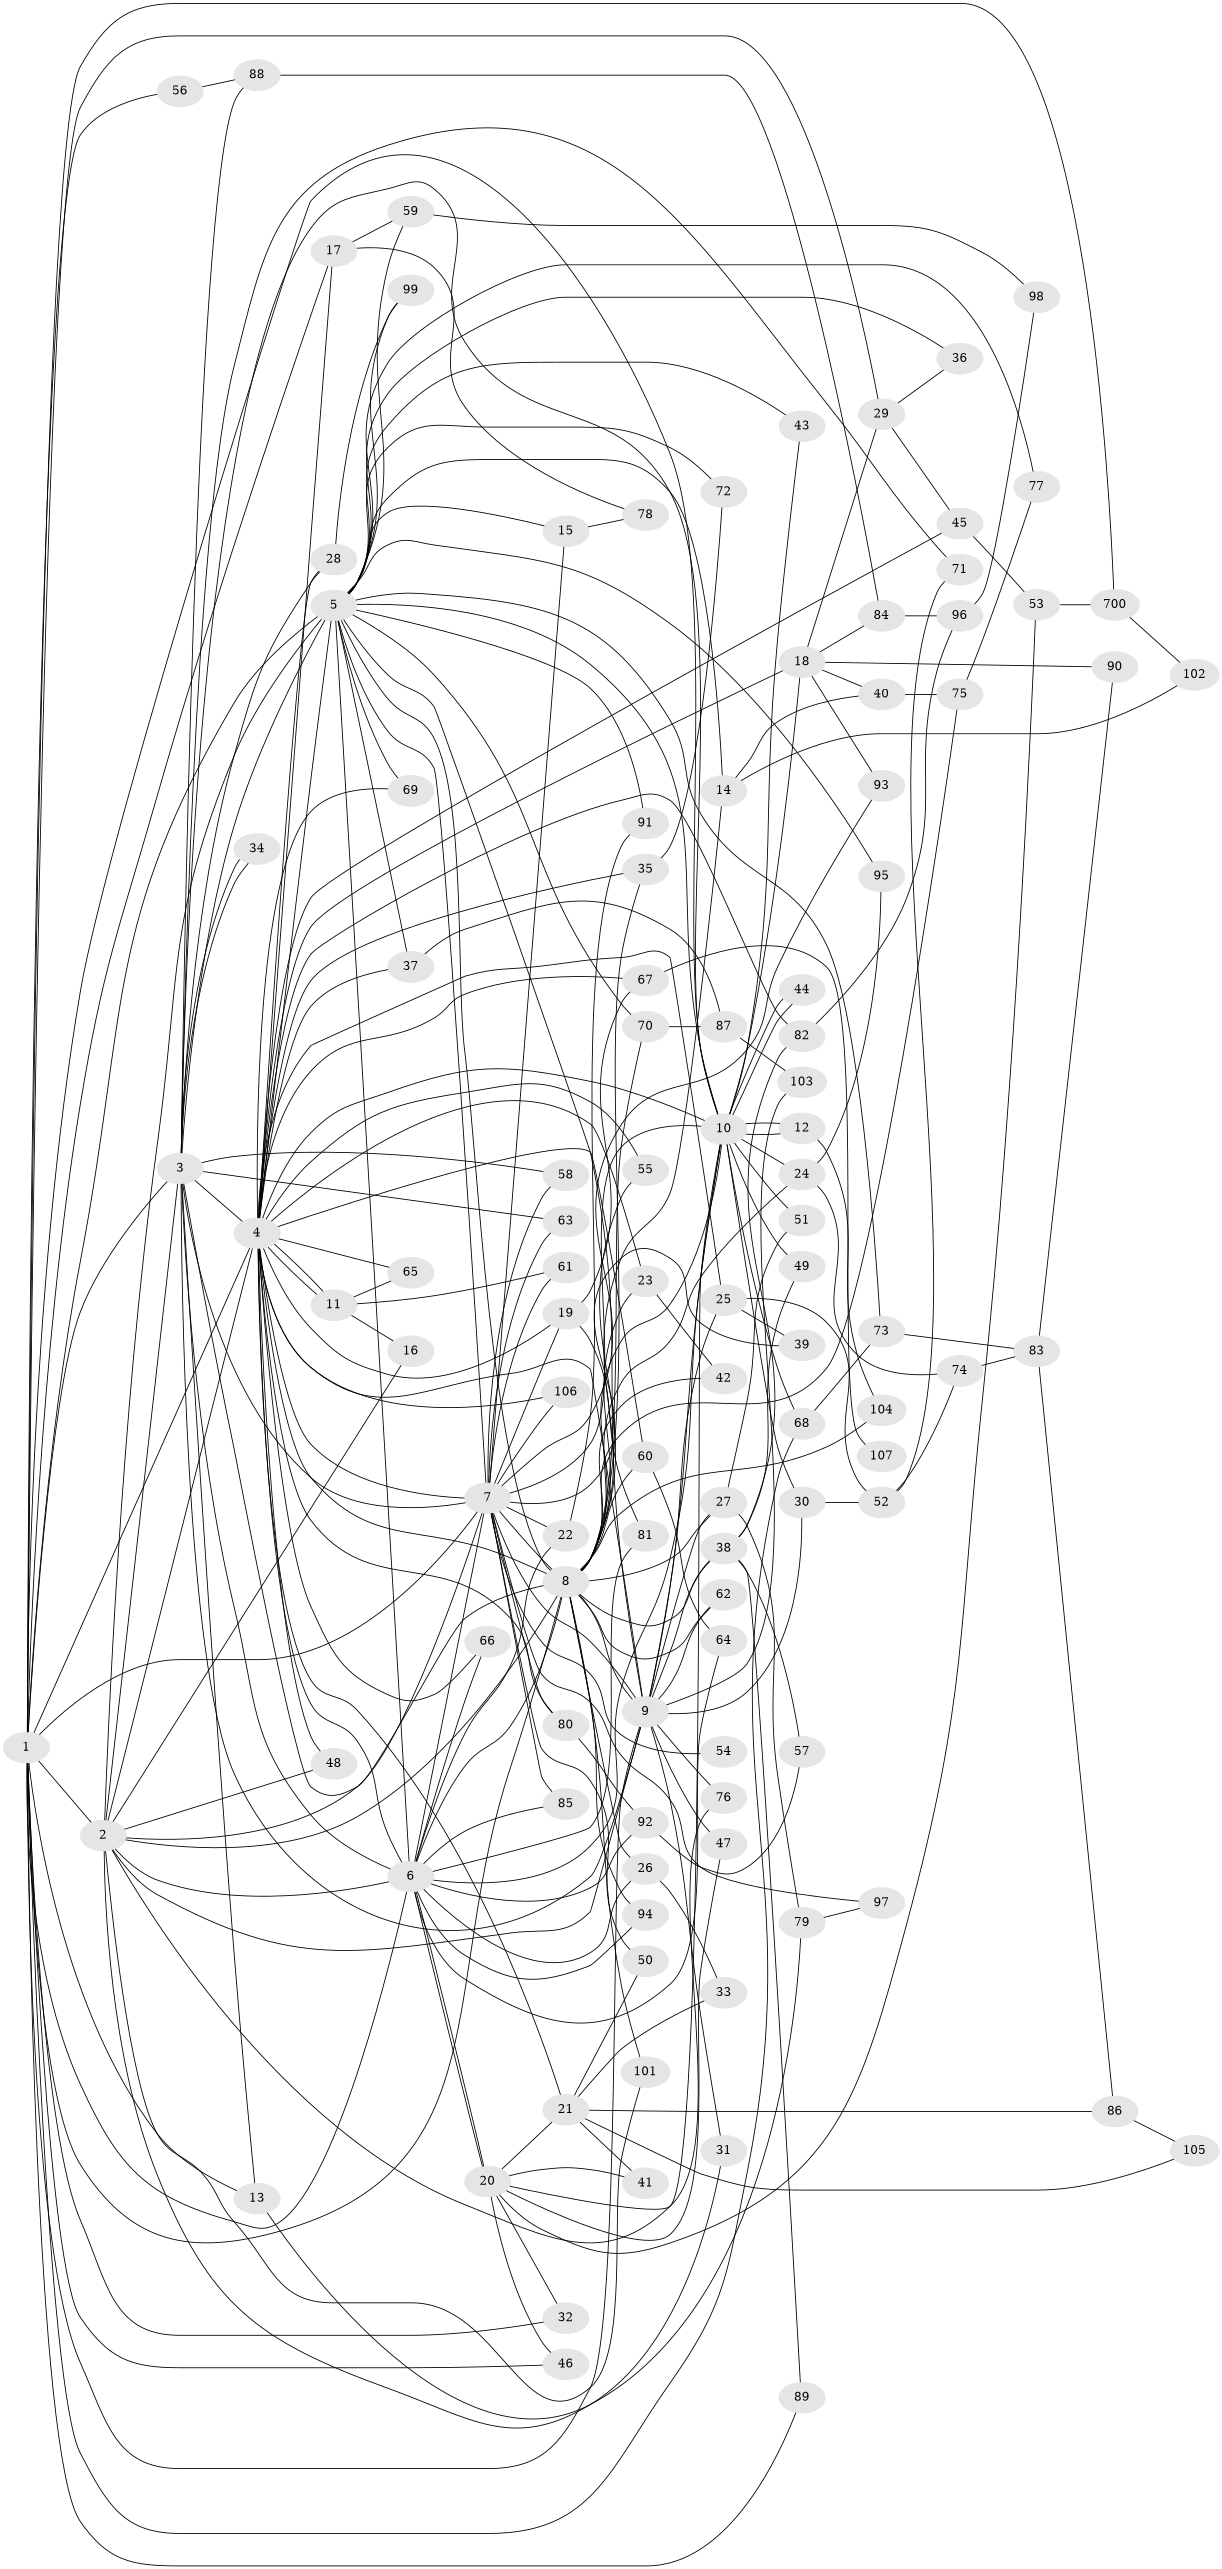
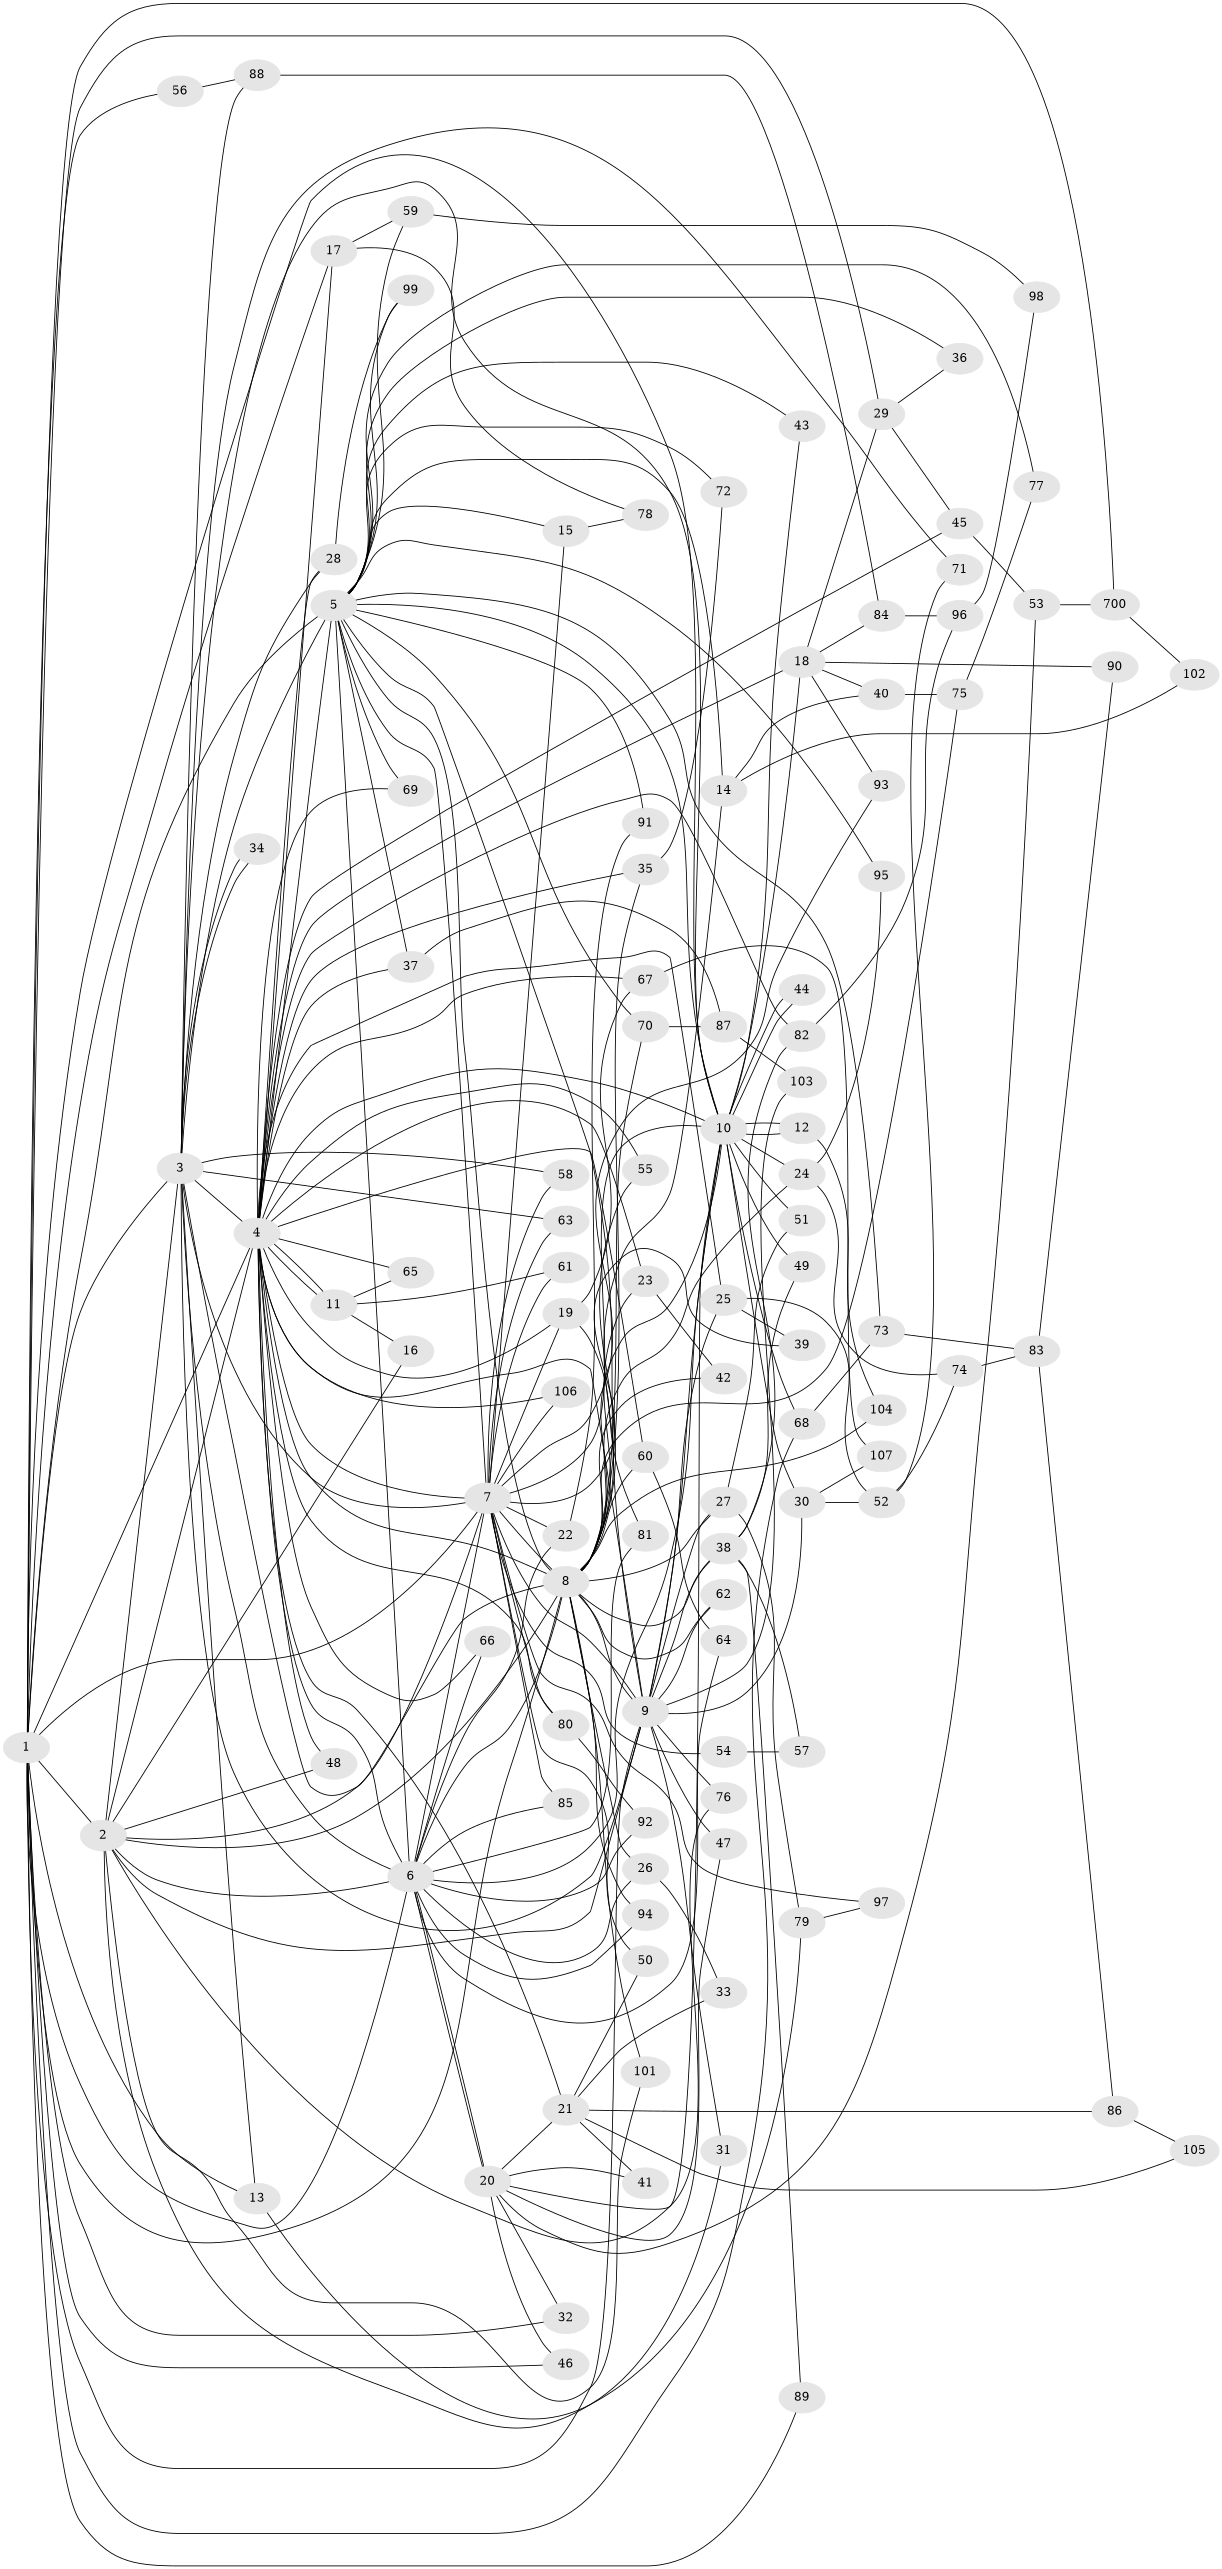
edge "5" -- "2": removed
edge "107" -- "30": added
edge "57" -- "92": now "57" -- "54"
